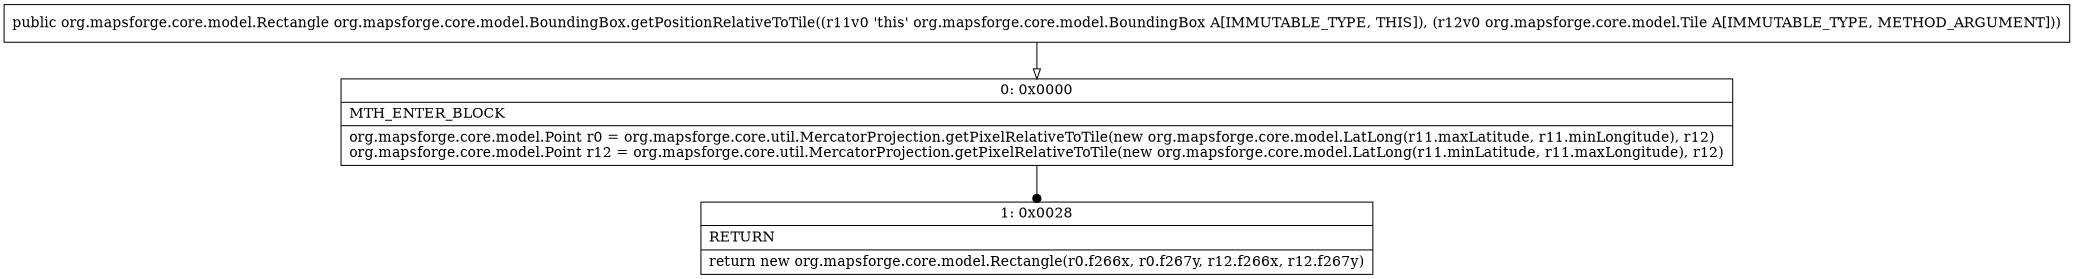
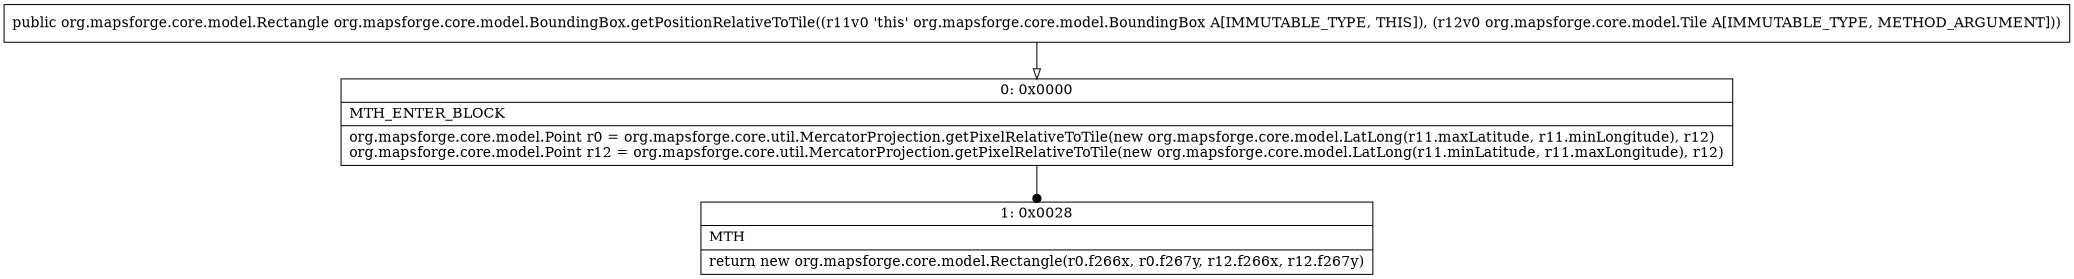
node "1: 0x0028": text "RETURN" -> "MTH"
